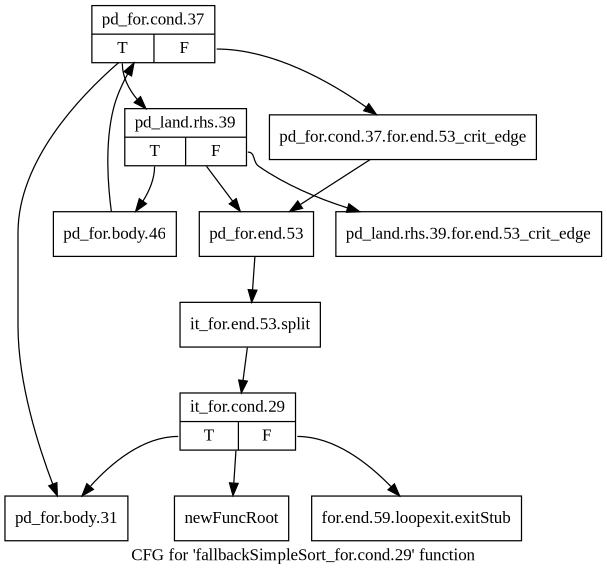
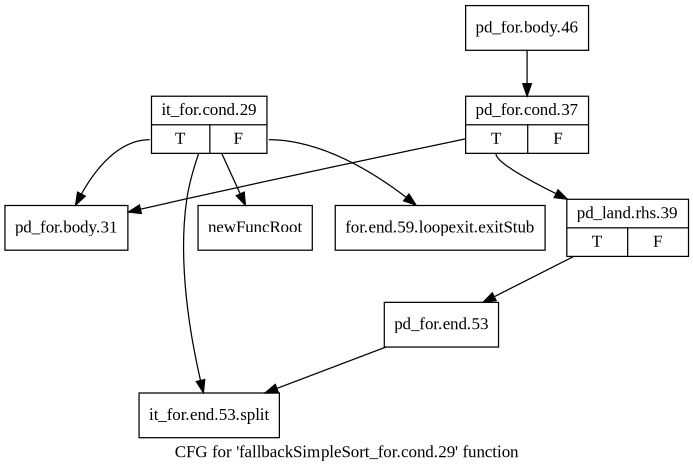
node "pd_for.cond.37.for.end.53_crit_edge": removed
edge "pd_land.rhs.39" -> "pd_for.body.46": removed
node "pd_land.rhs.39.for.end.53_crit_edge": removed
edge "it_for.end.53.split" -> "it_for.cond.29": reversed
